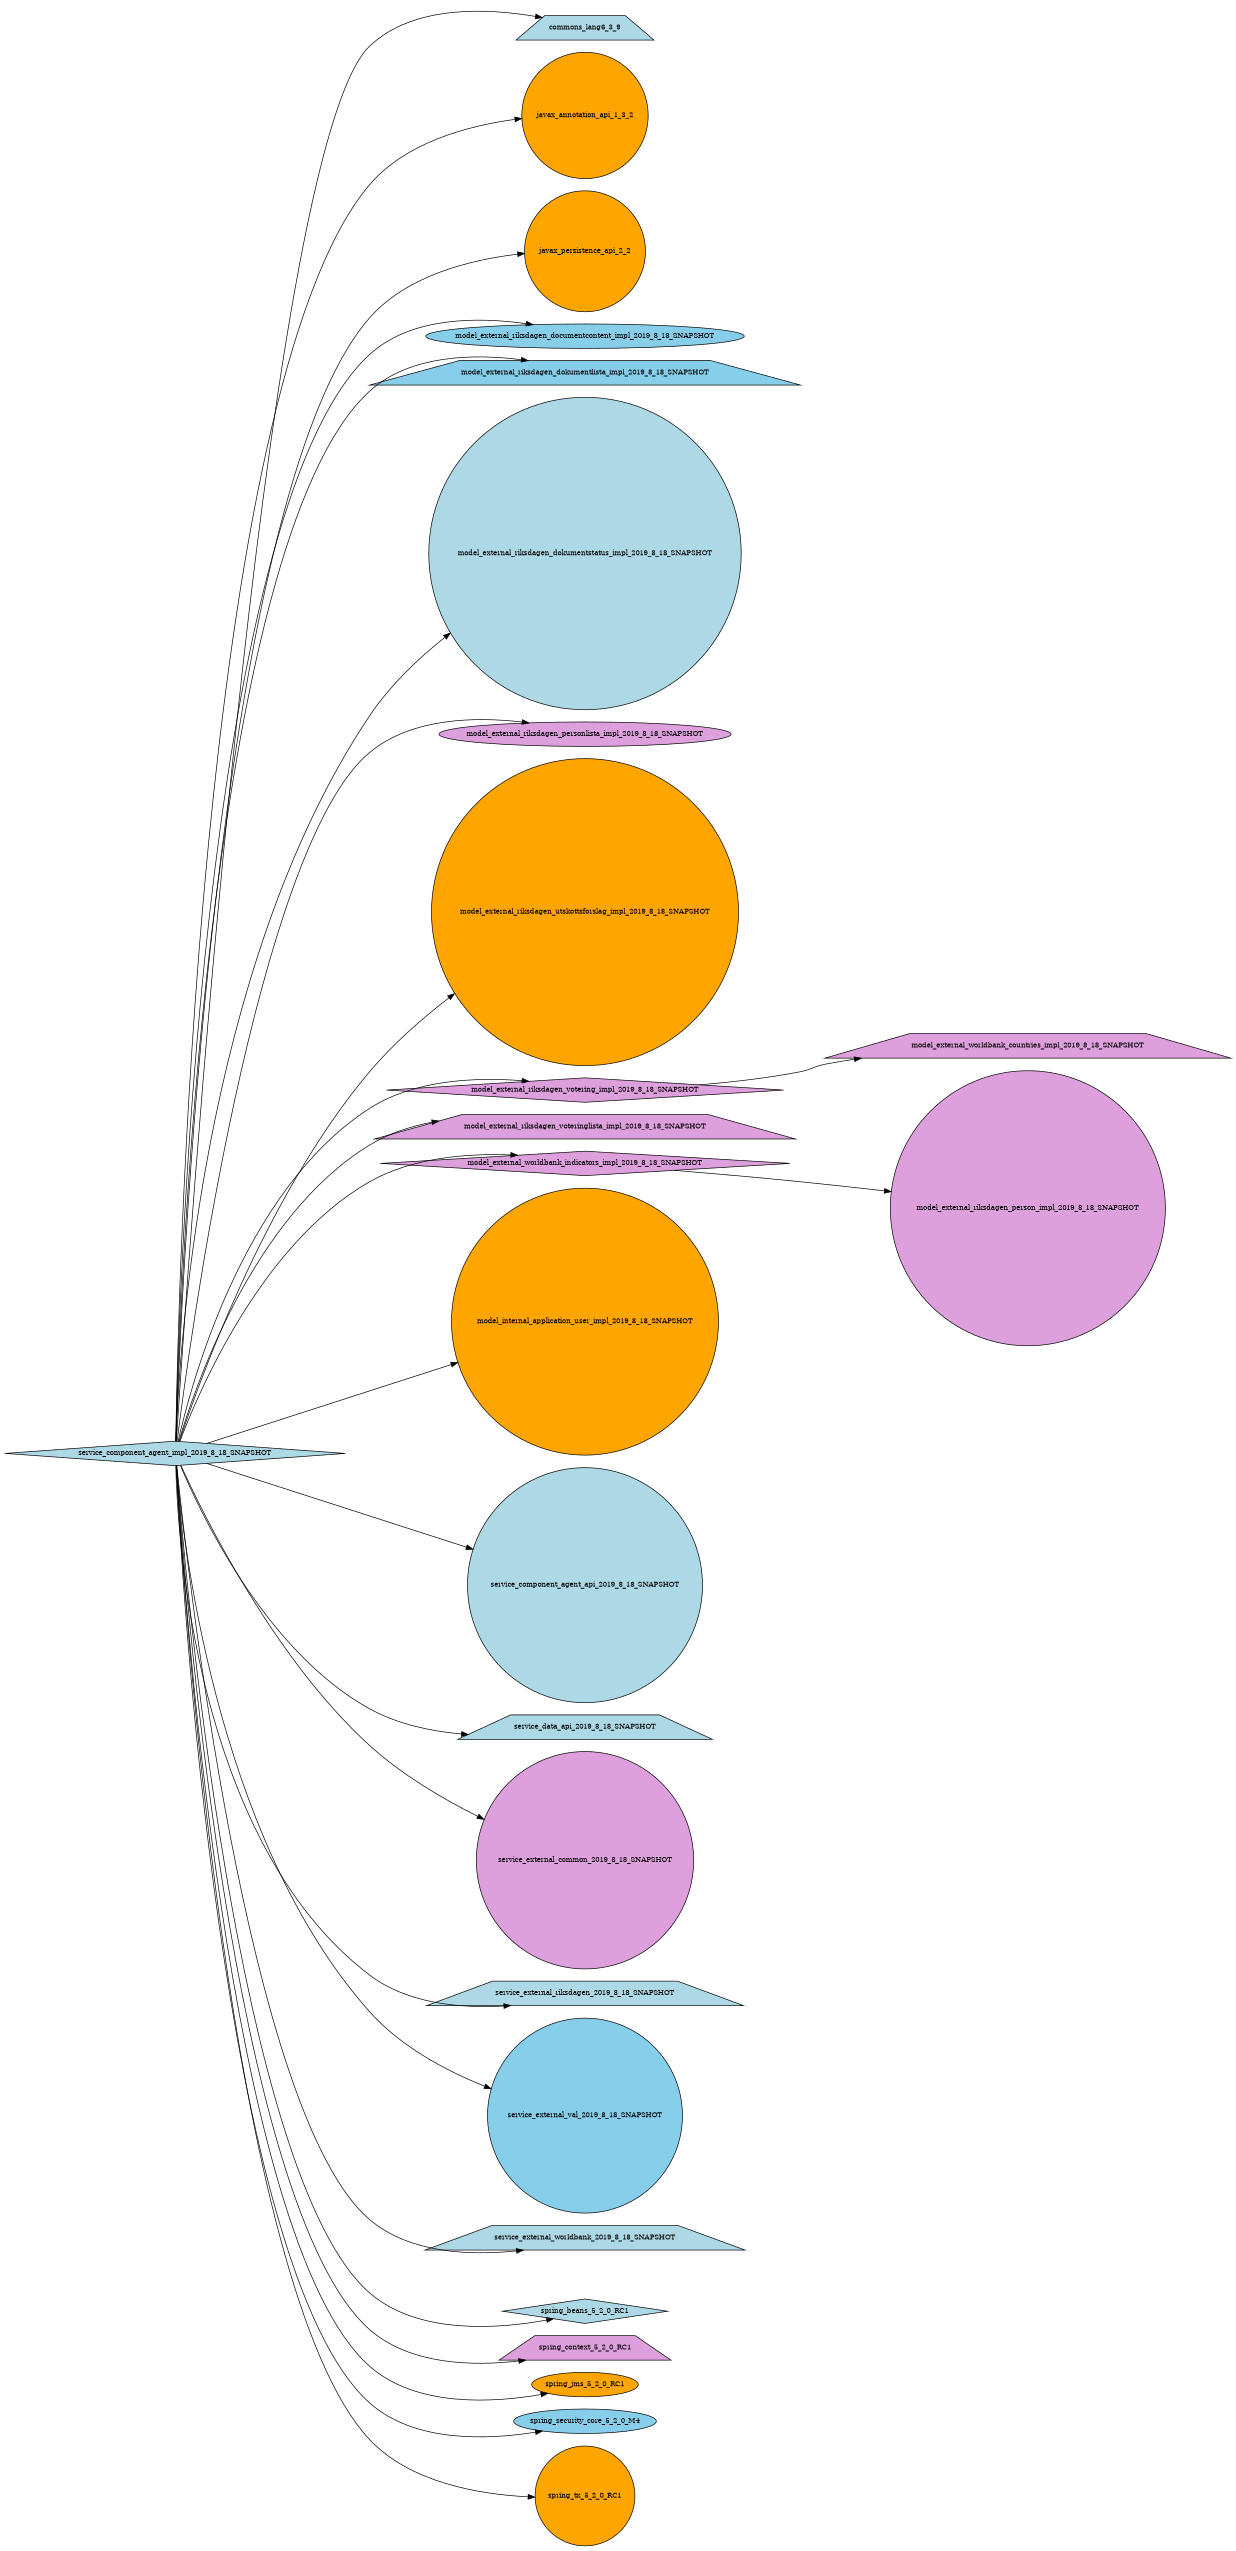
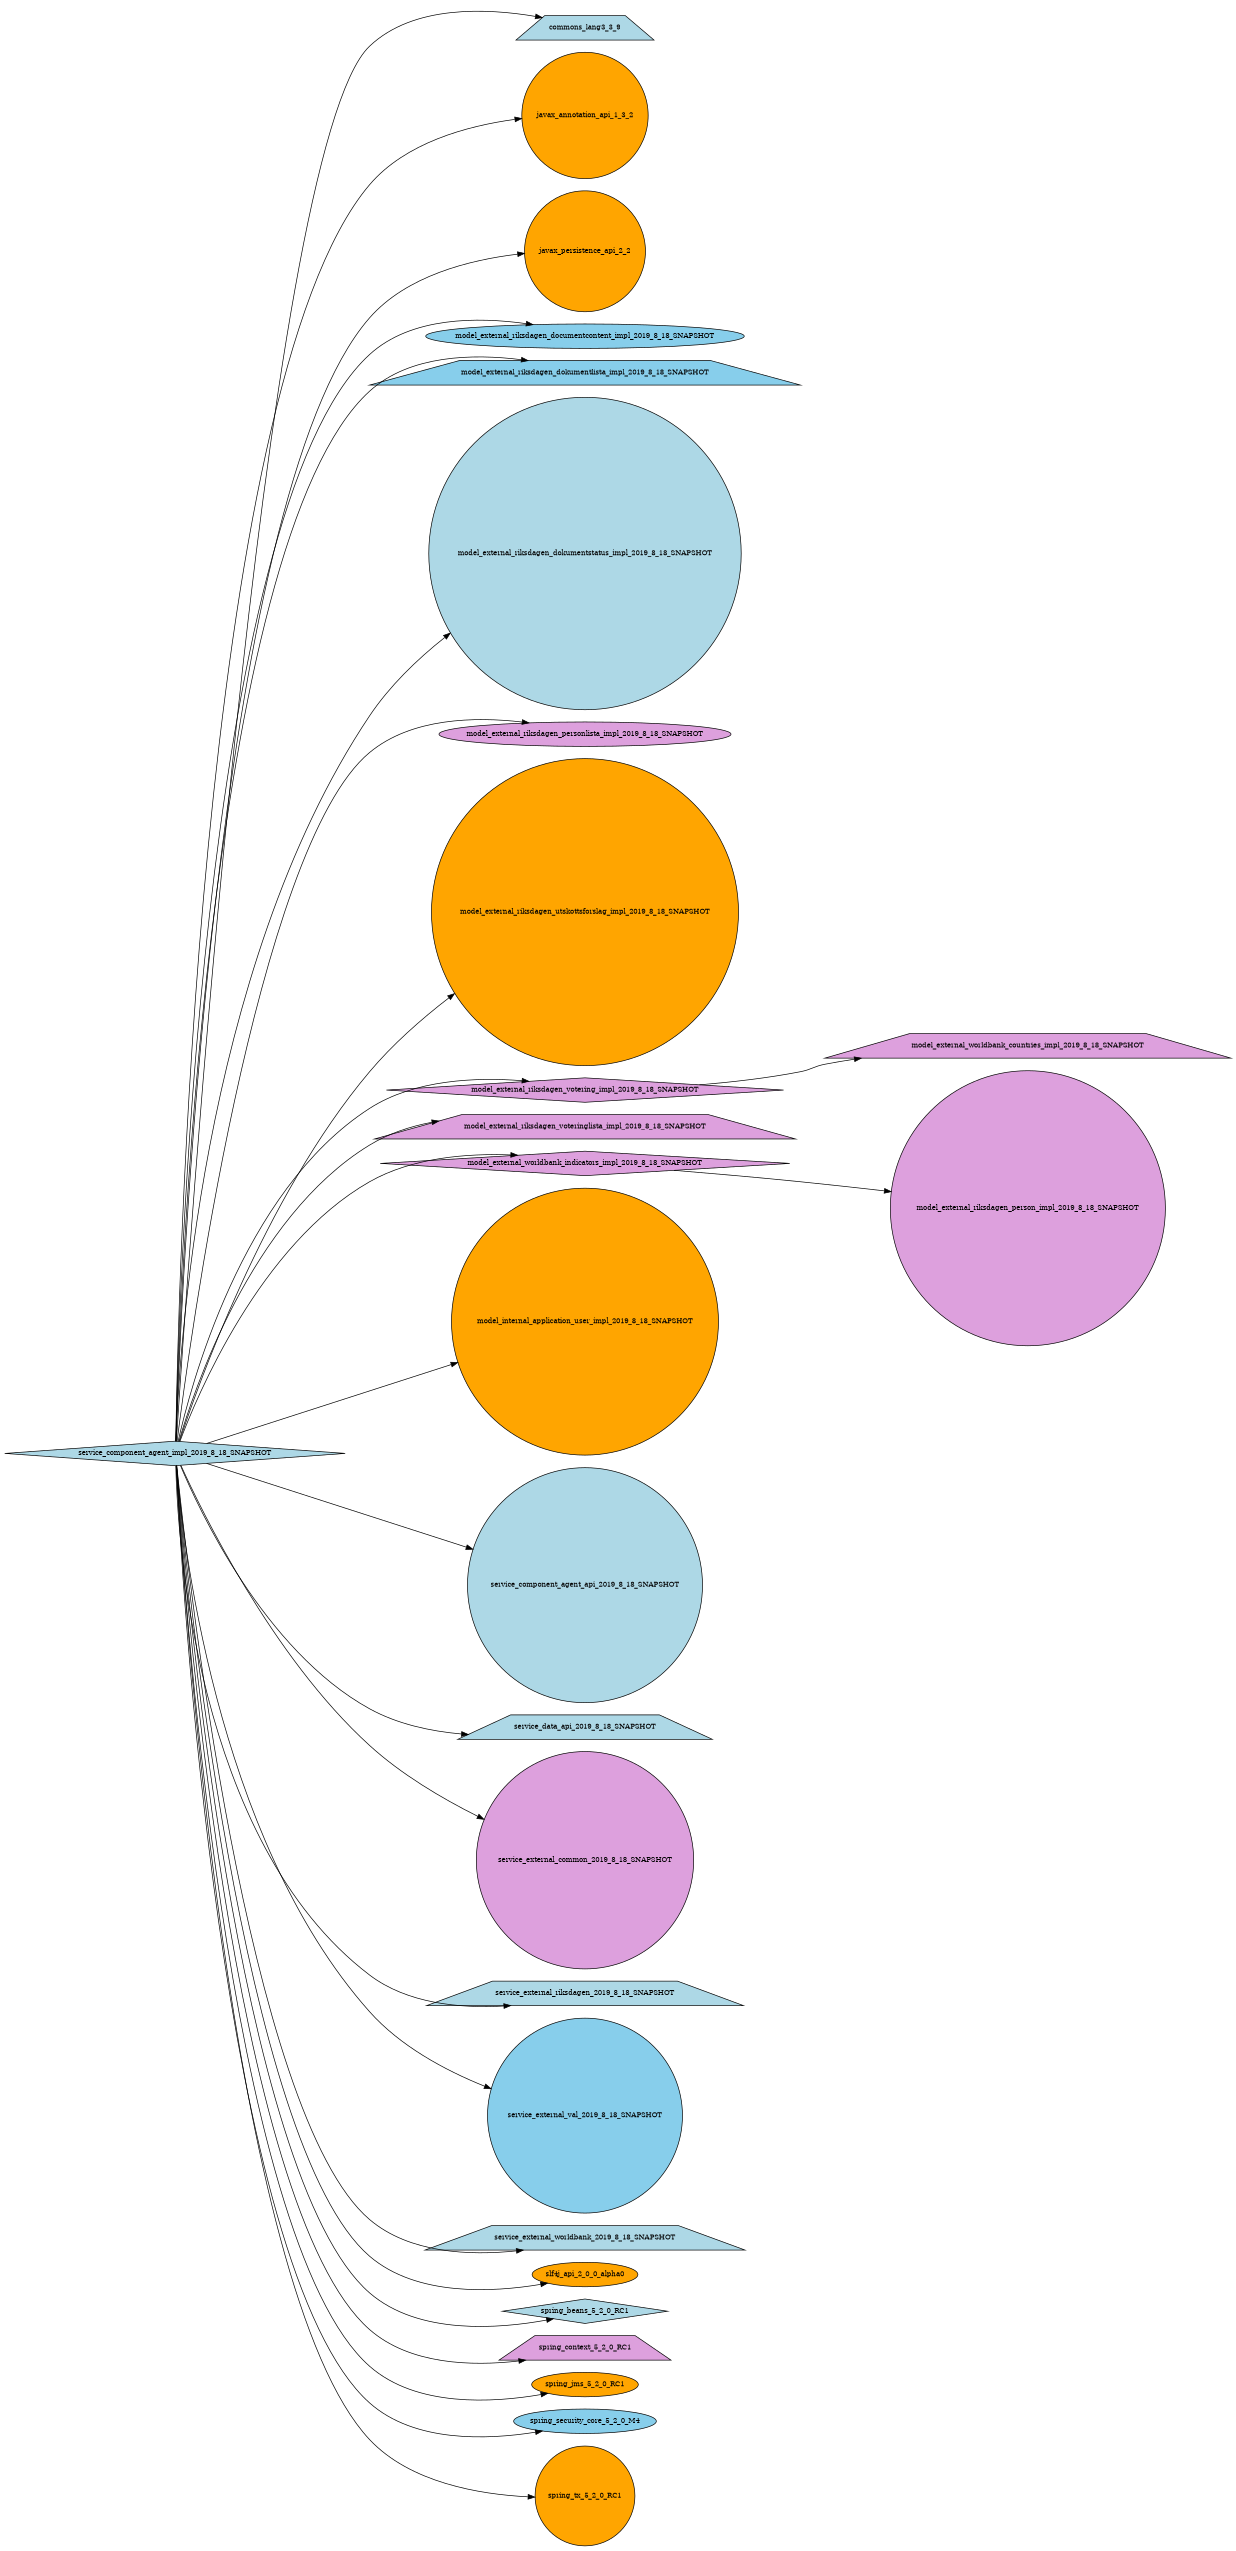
node "commons_lang6_3_9": label "commons_lang6_3_9" -> "commons_lang3_3_9"
node "slf4j_api_2_0_0_alpha0": added
